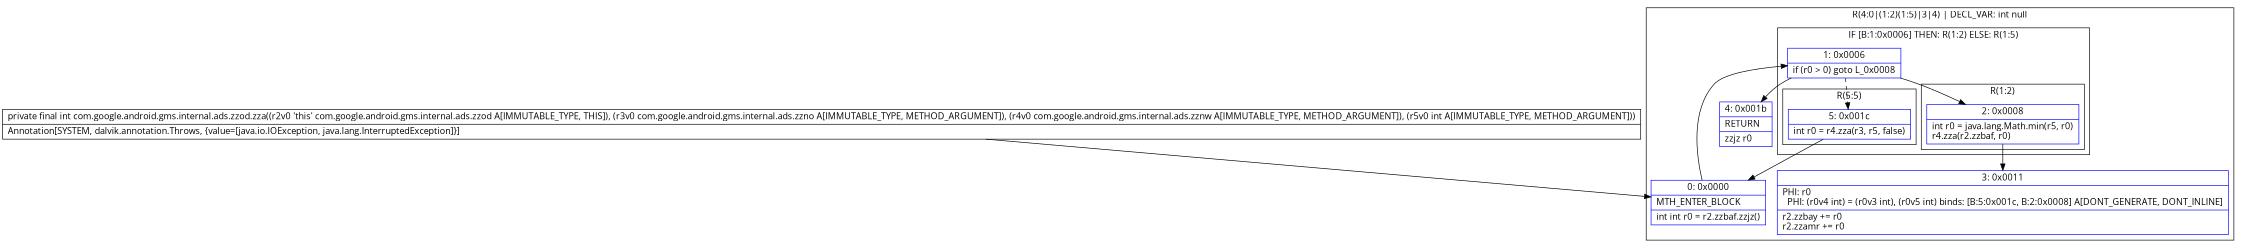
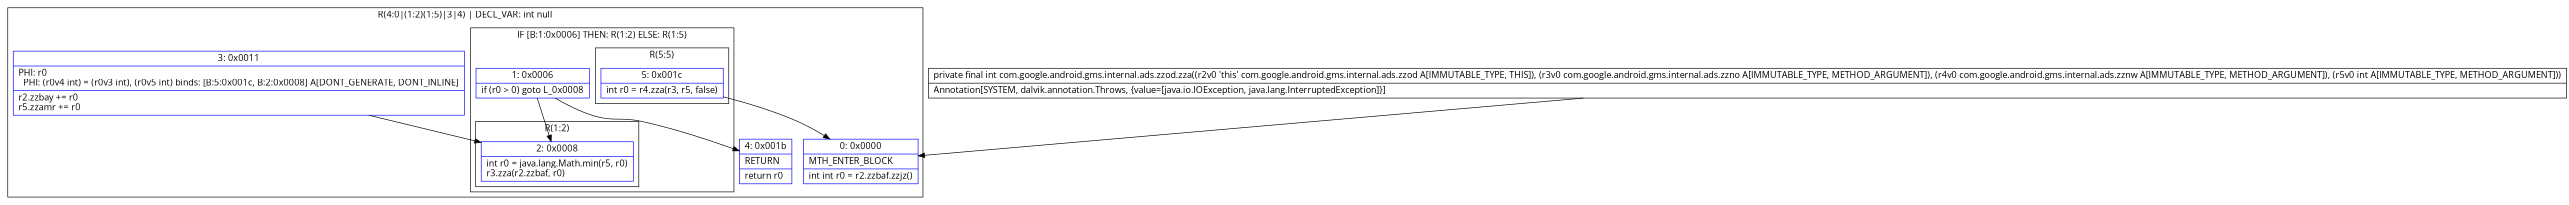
edge "1: 0x0006" -> "5: 0x001c": removed
edge "0: 0x0000" -> "1: 0x0006": removed
node "2: 0x0008": text "r4.zza(r2.zzbaf, r0)" -> "r3.zza(r2.zzbaf, r0)"
node "4: 0x001b": text "zzjz r0" -> "return r0"
edge "2: 0x0008" -> "3: 0x0011": reversed
node "3: 0x0011": text "r2.zzamr += r0" -> "r5.zzamr += r0"
